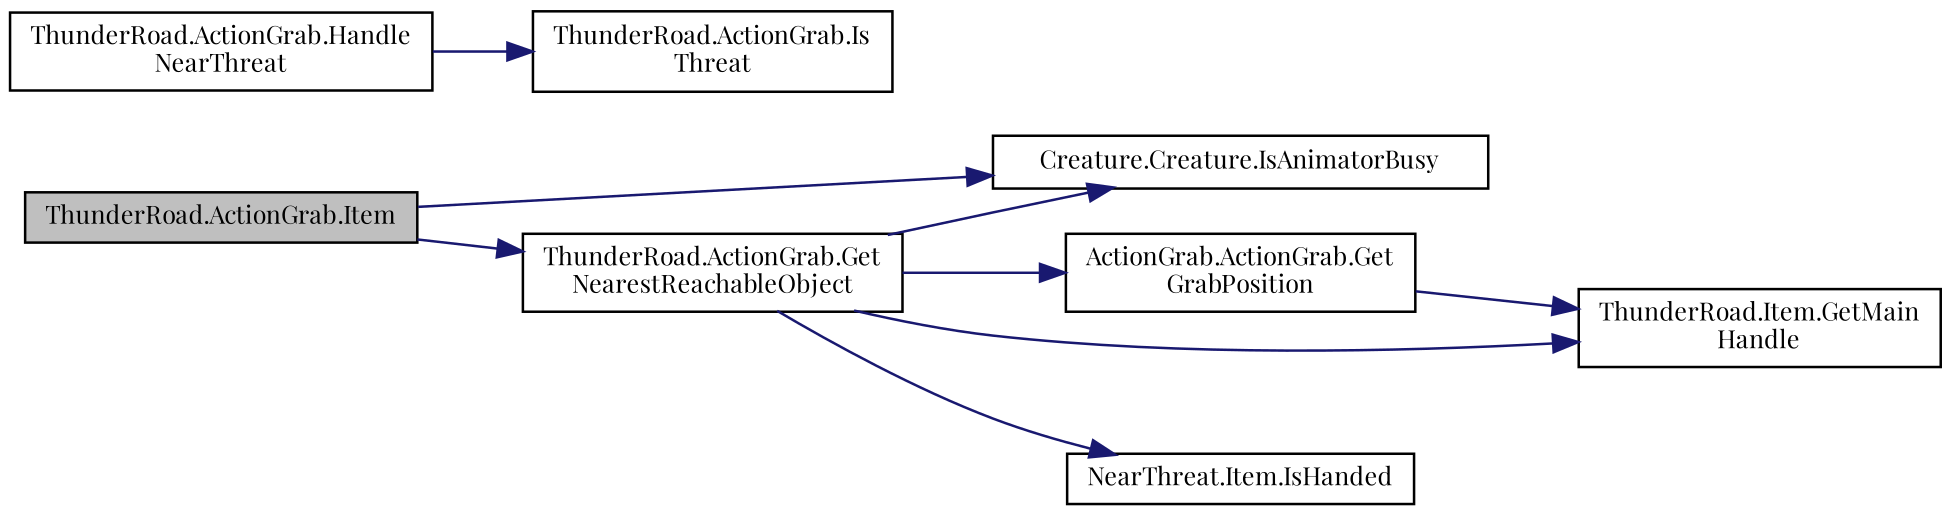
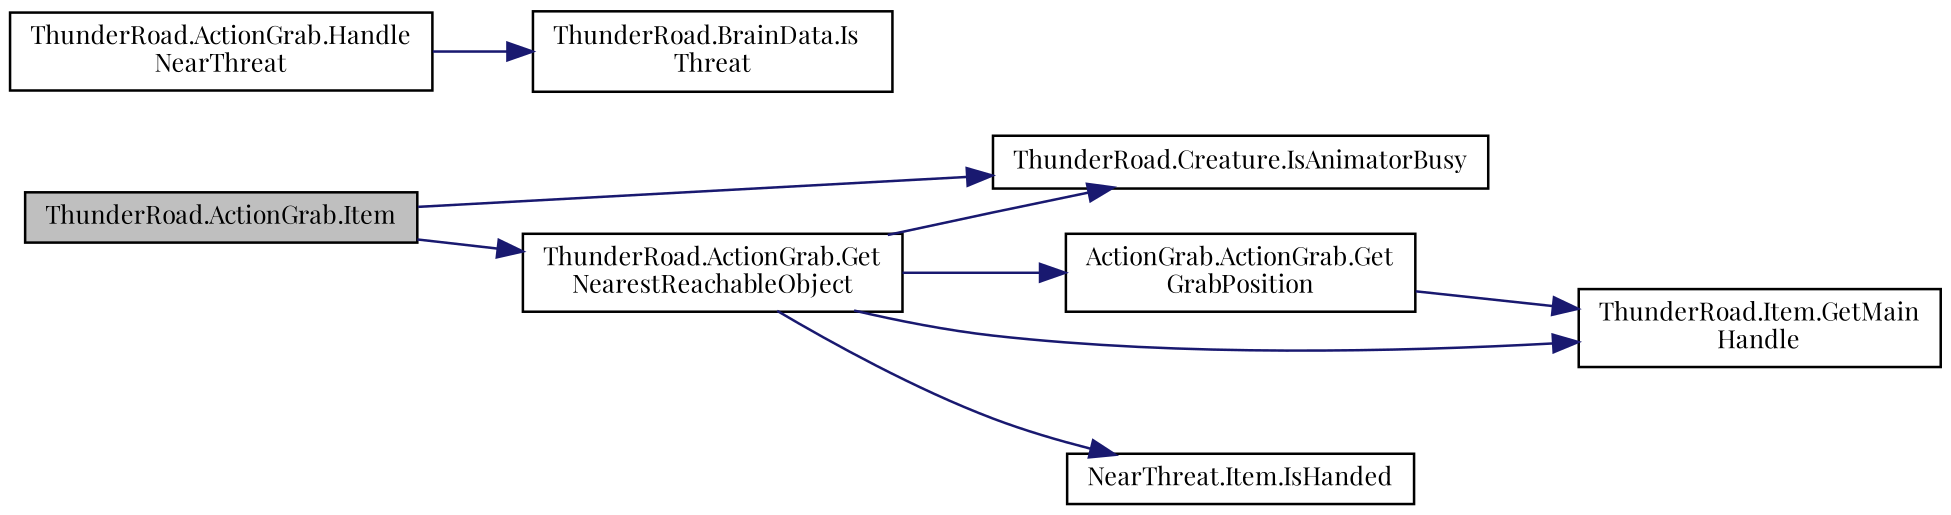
node "ThunderRoad.ActionGrab.Is Threat": label "ThunderRoad.ActionGrab.Is Threat" -> "ThunderRoad.BrainData.Is Threat"
node "Creature.Creature.IsAnimatorBusy": label "Creature.Creature.IsAnimatorBusy" -> "ThunderRoad.Creature.IsAnimatorBusy"
